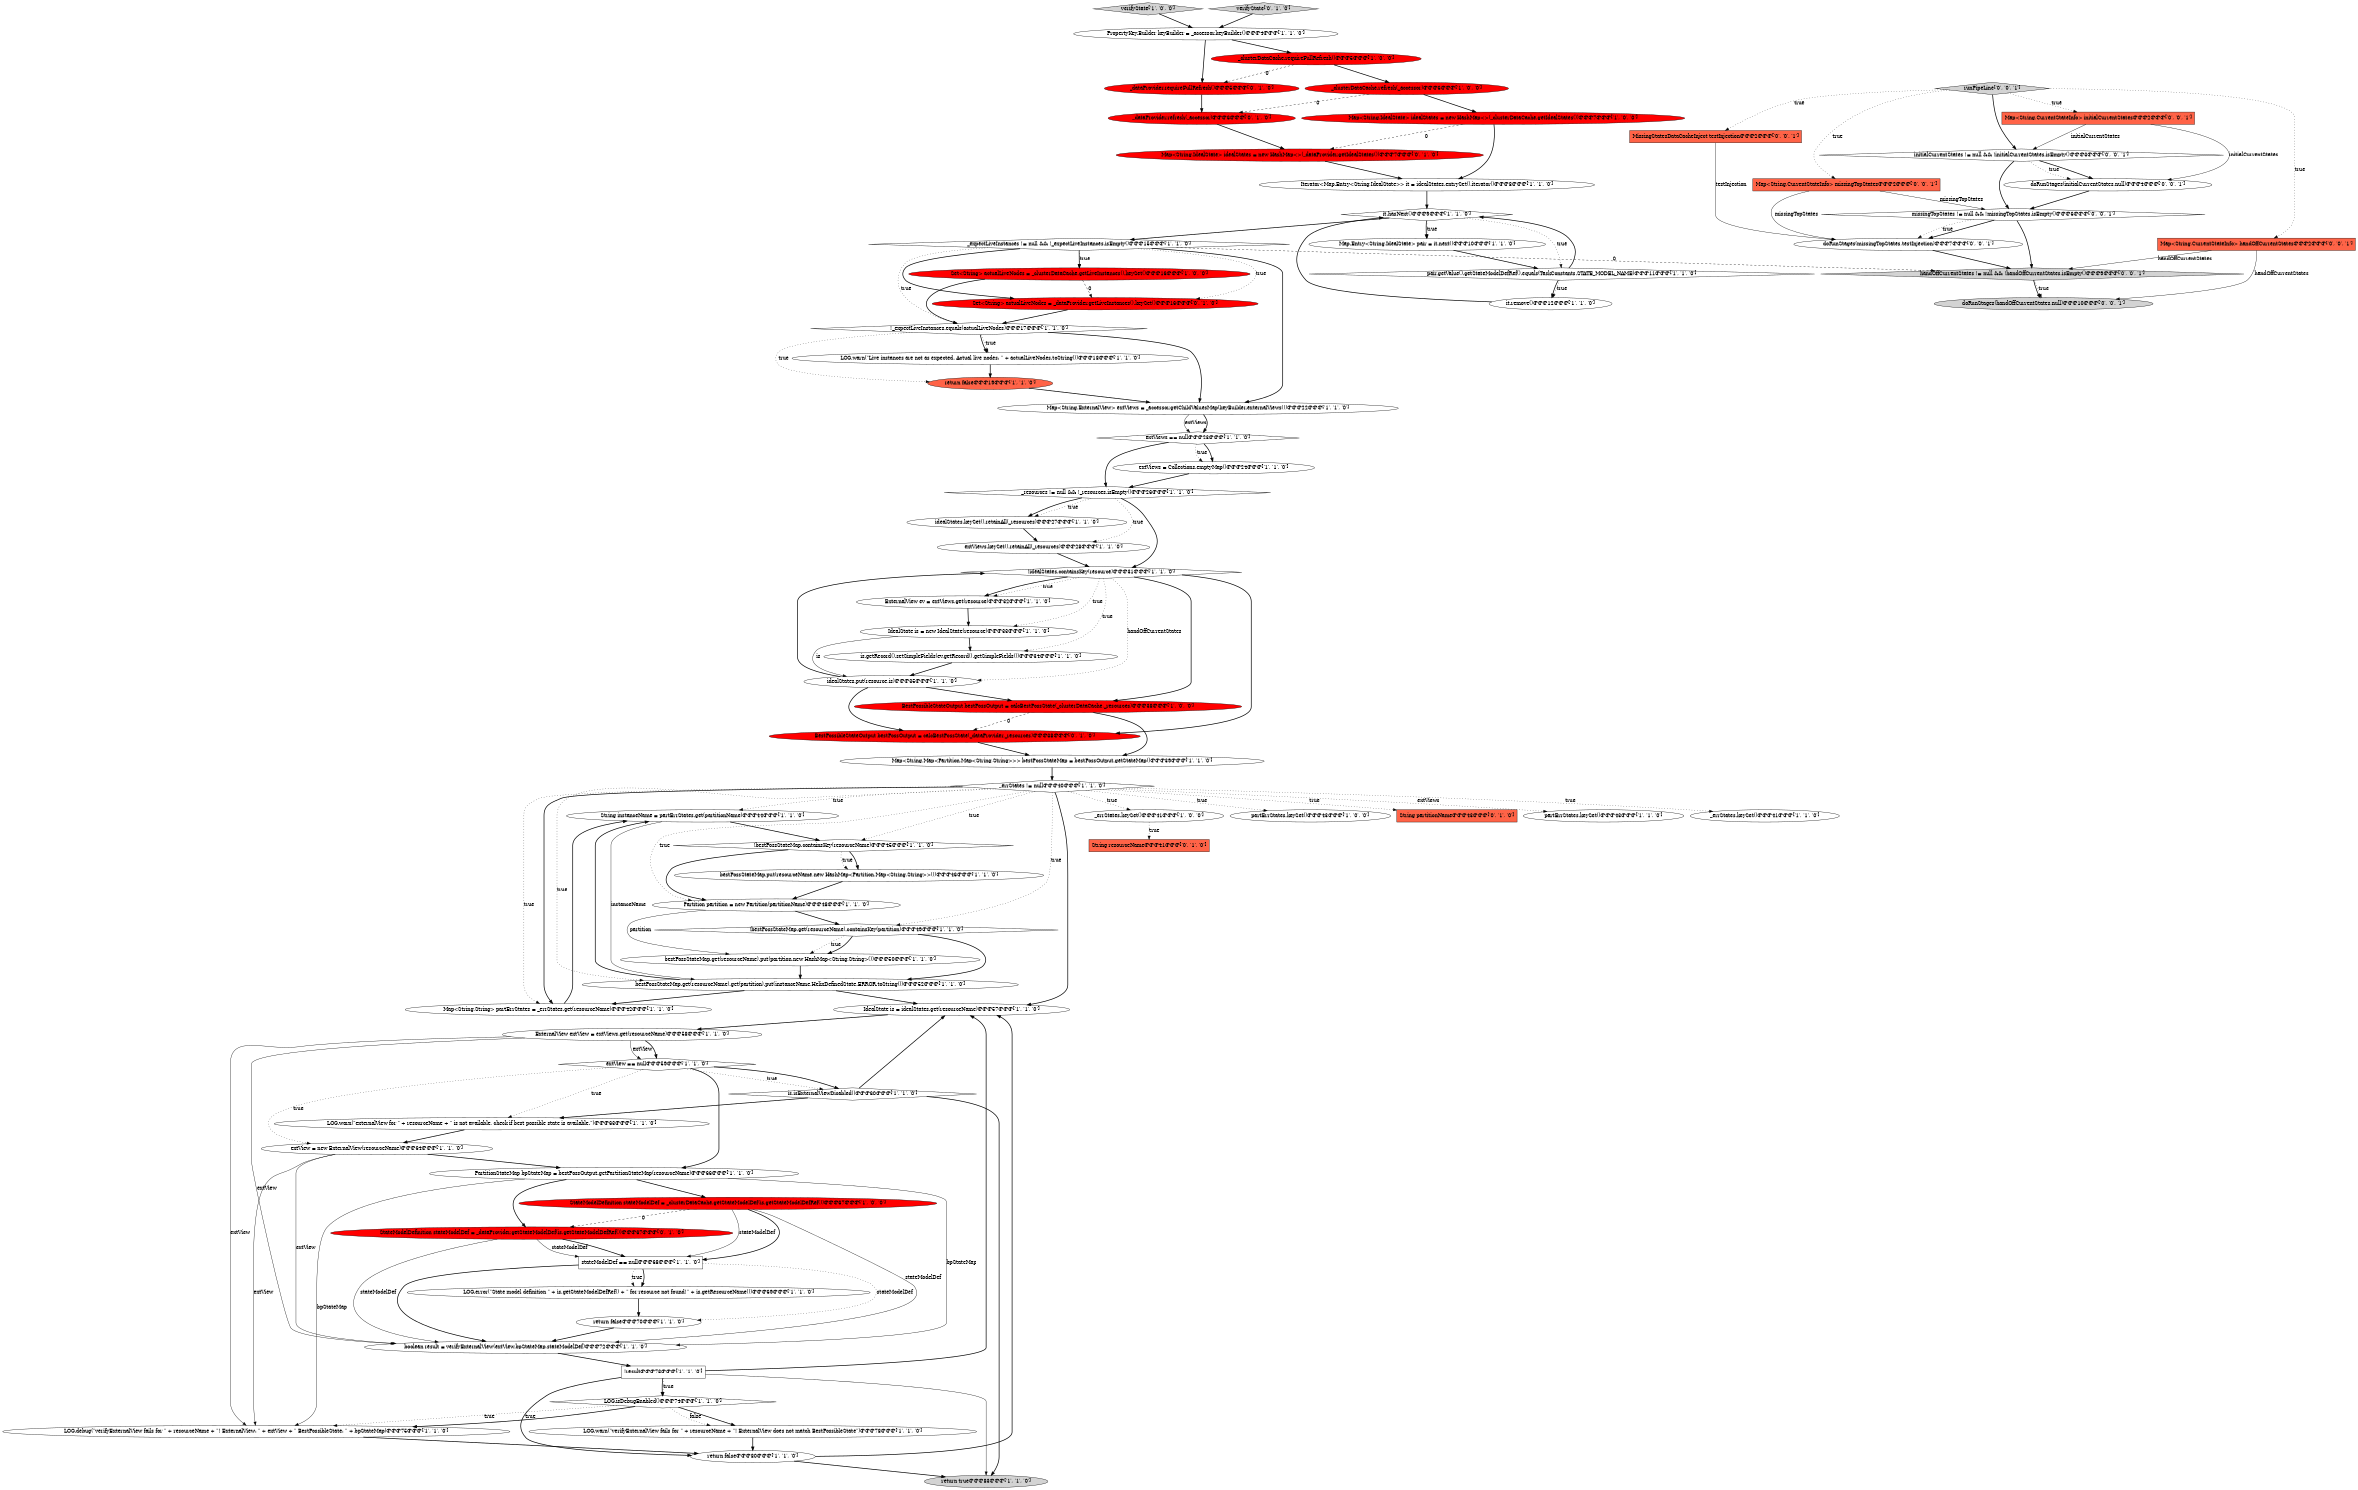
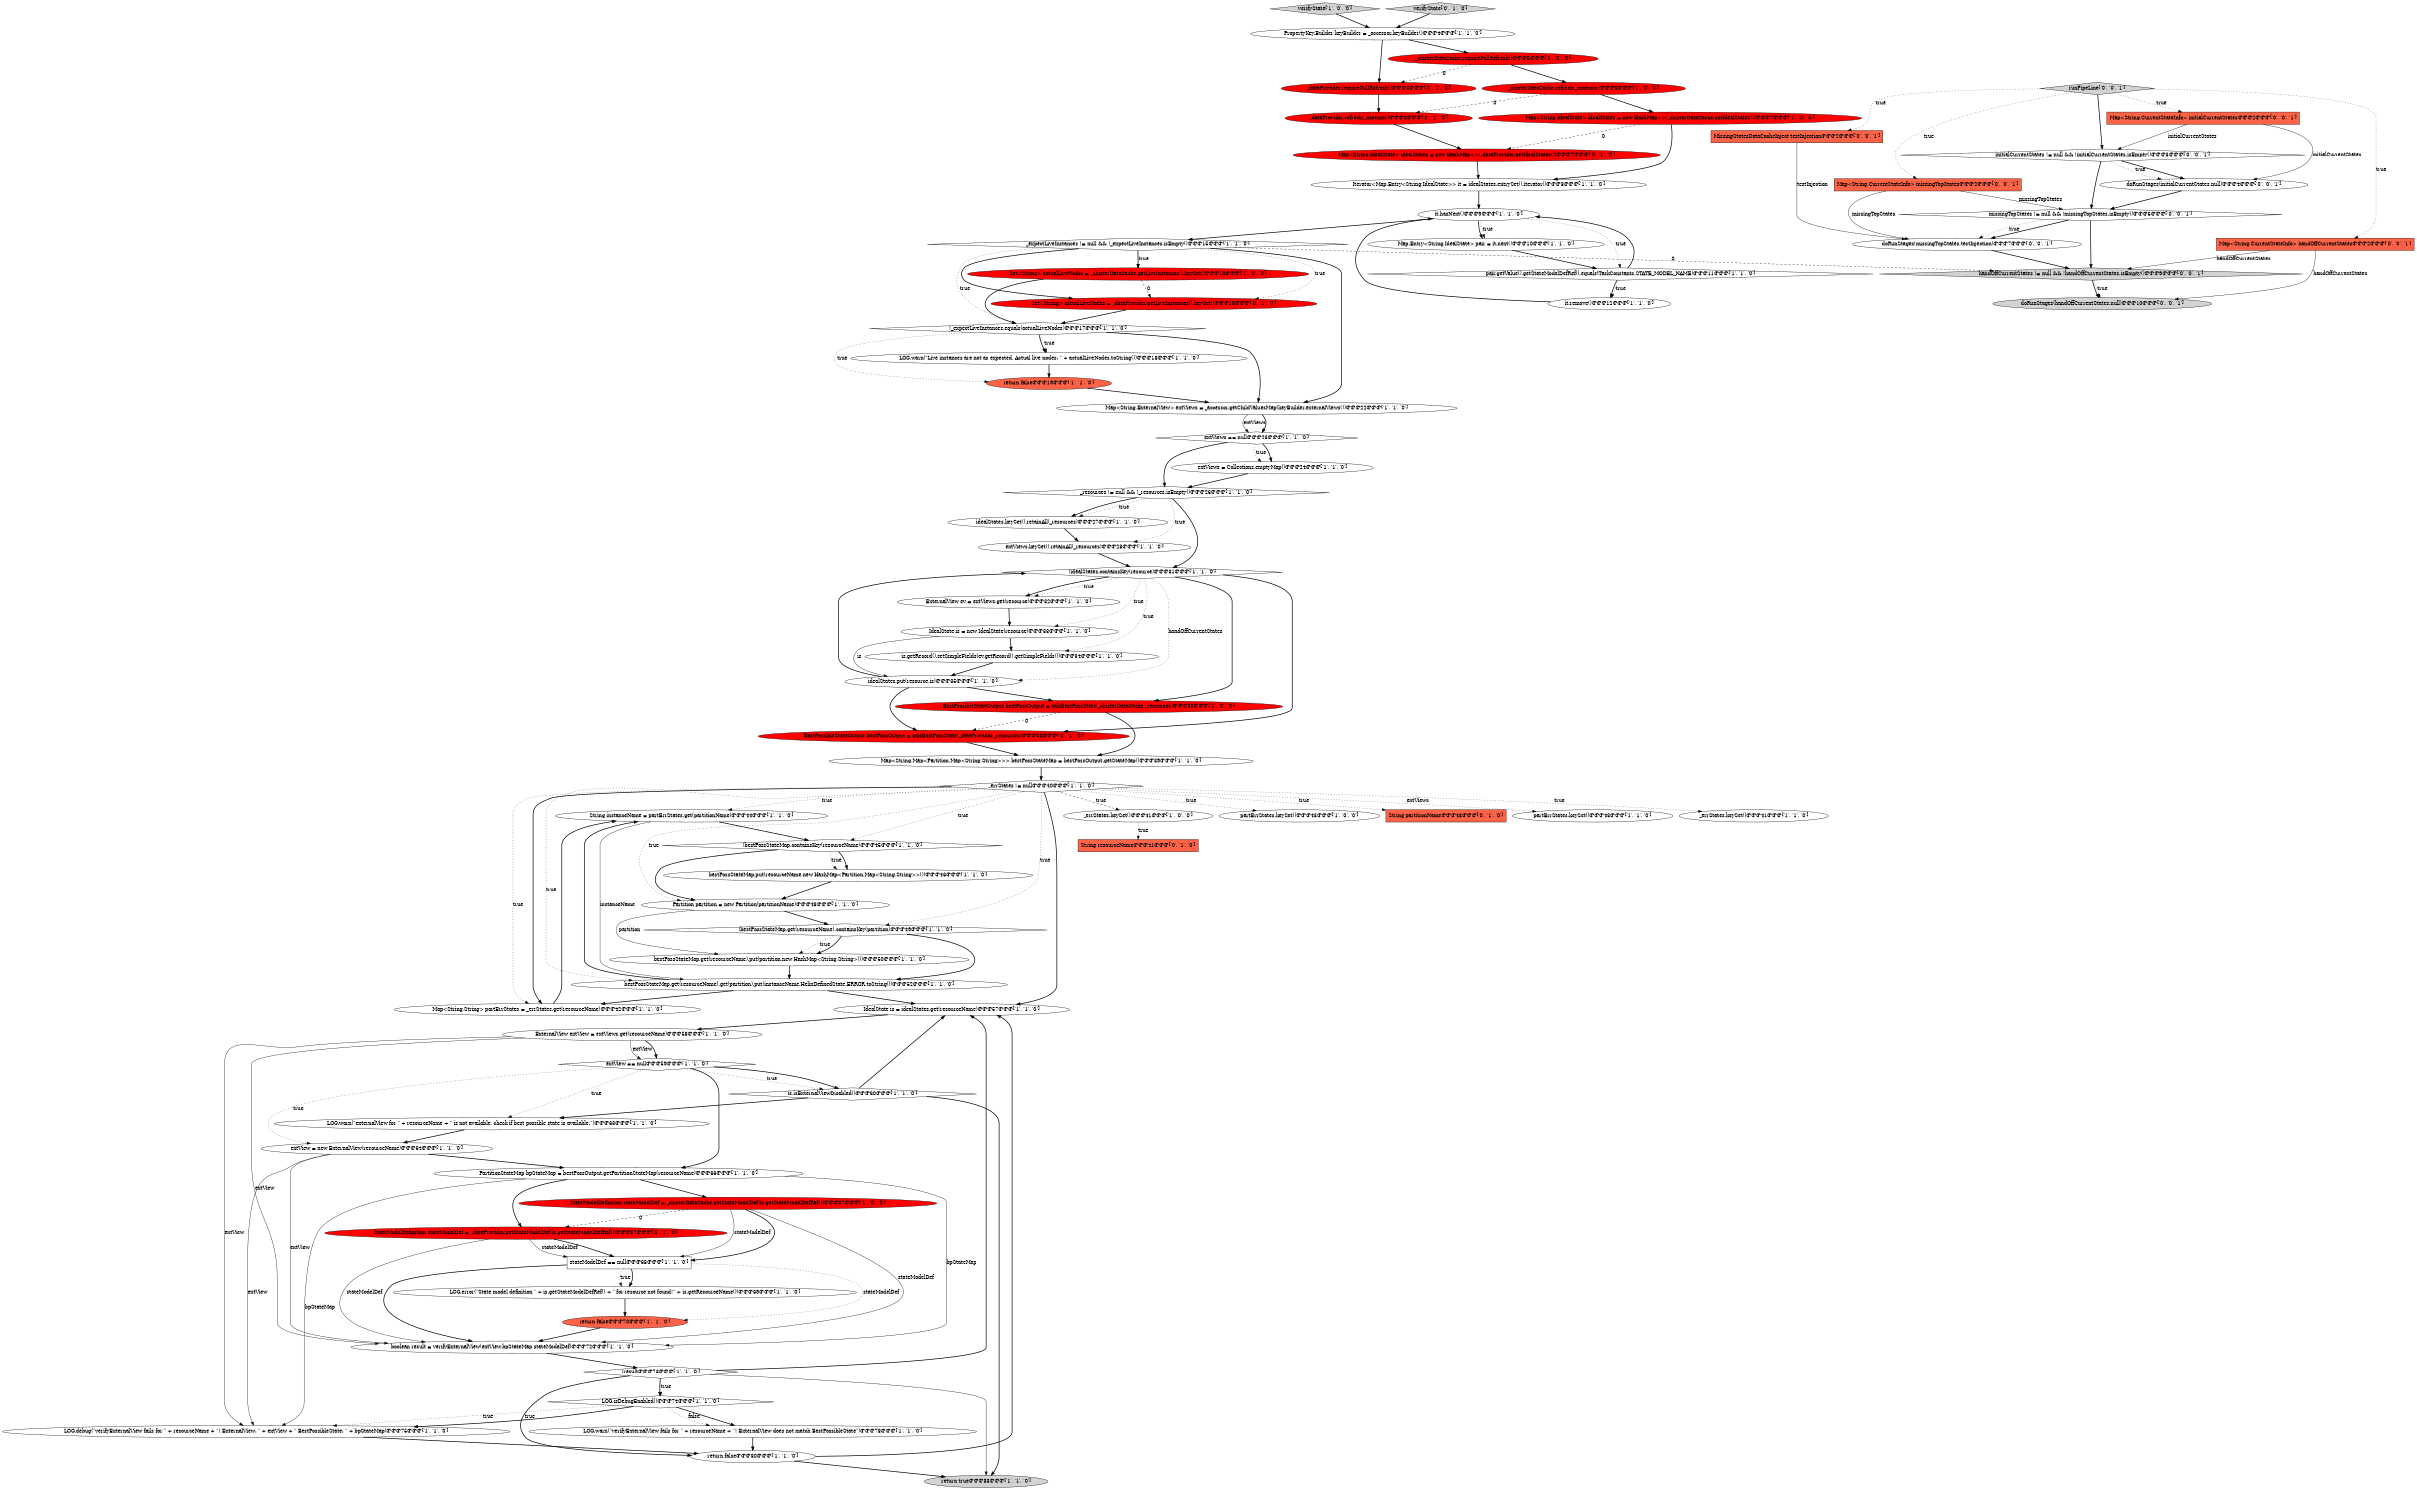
node "it.hasNext()@@@9@@@['1', '1', '0']": shape diamond -> ellipse
edge "_errStates != null@@@40@@@['1', '1', '0']" -> "_errStates.keySet()@@@41@@@['1', '0', '0']": style dotted -> dashed
node "return false@@@70@@@['1', '1', '0']": fillcolor white -> tomato
node "!result@@@73@@@['1', '1', '0']": shape box -> diamond
